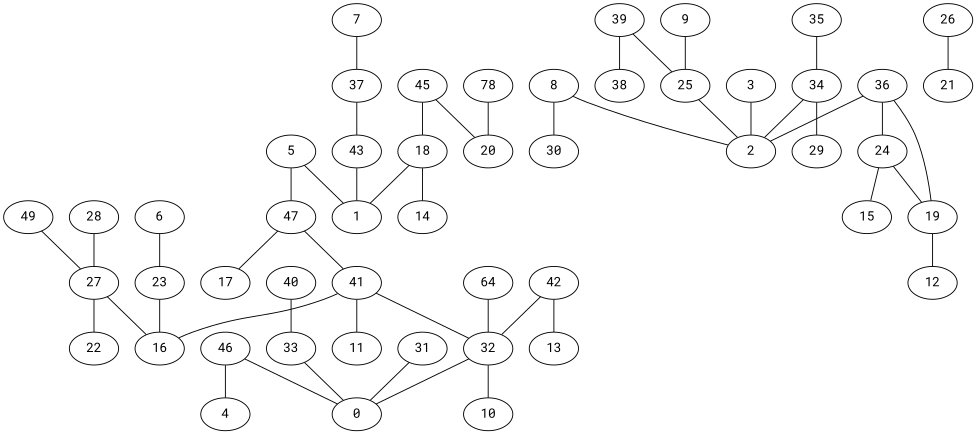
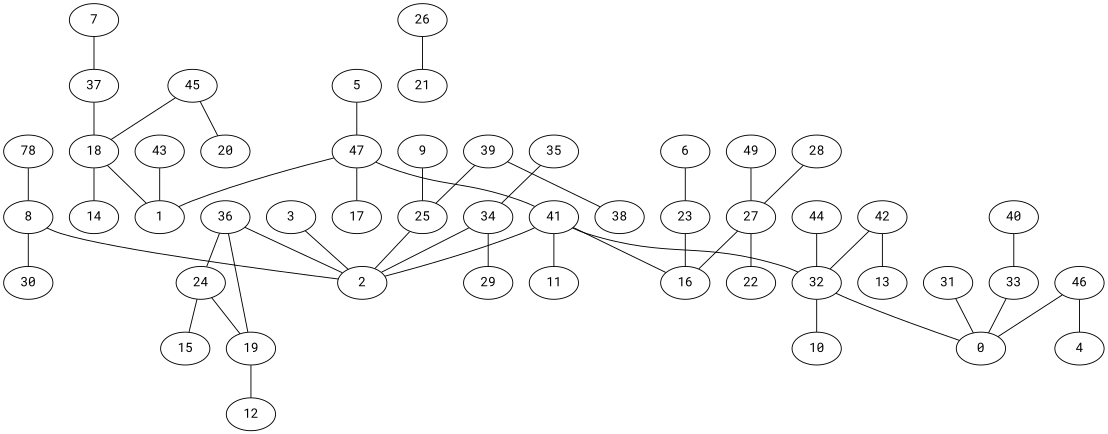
edge "37" -- "43": now "37" -- "18"
edge "78" -- "20": now "78" -- "8"
edge "5" -- "1": now "47" -- "1"
edge "41" -- "2": added
node "64": label "64" -> "44"
